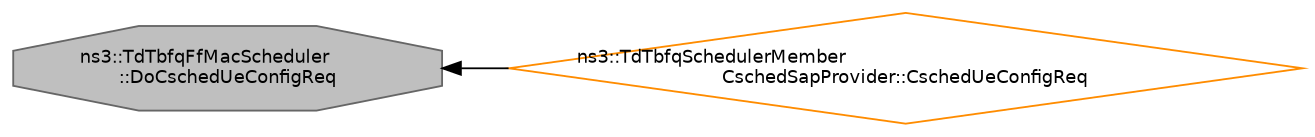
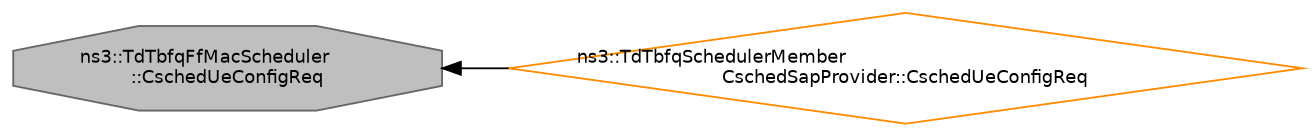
node "ns3::TdTbfqFfMacScheduler ::DoCschedUeConfigReq": label "ns3::TdTbfqFfMacScheduler ::DoCschedUeConfigReq" -> "ns3::TdTbfqFfMacScheduler ::CschedUeConfigReq"
